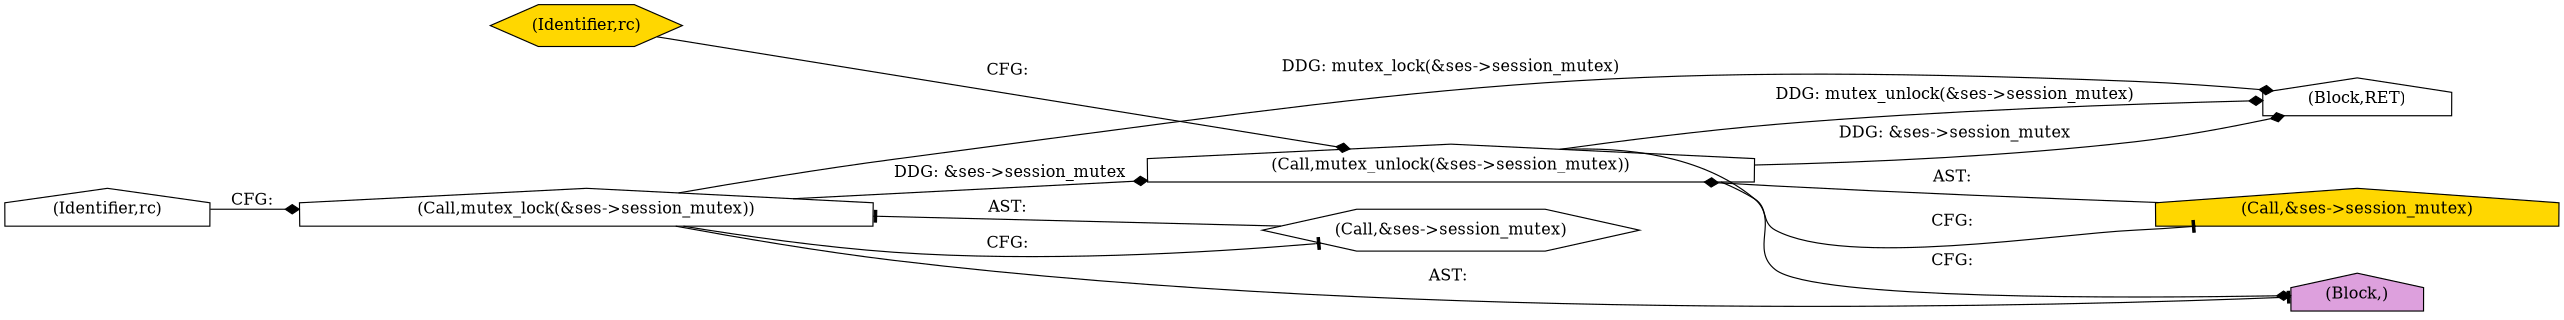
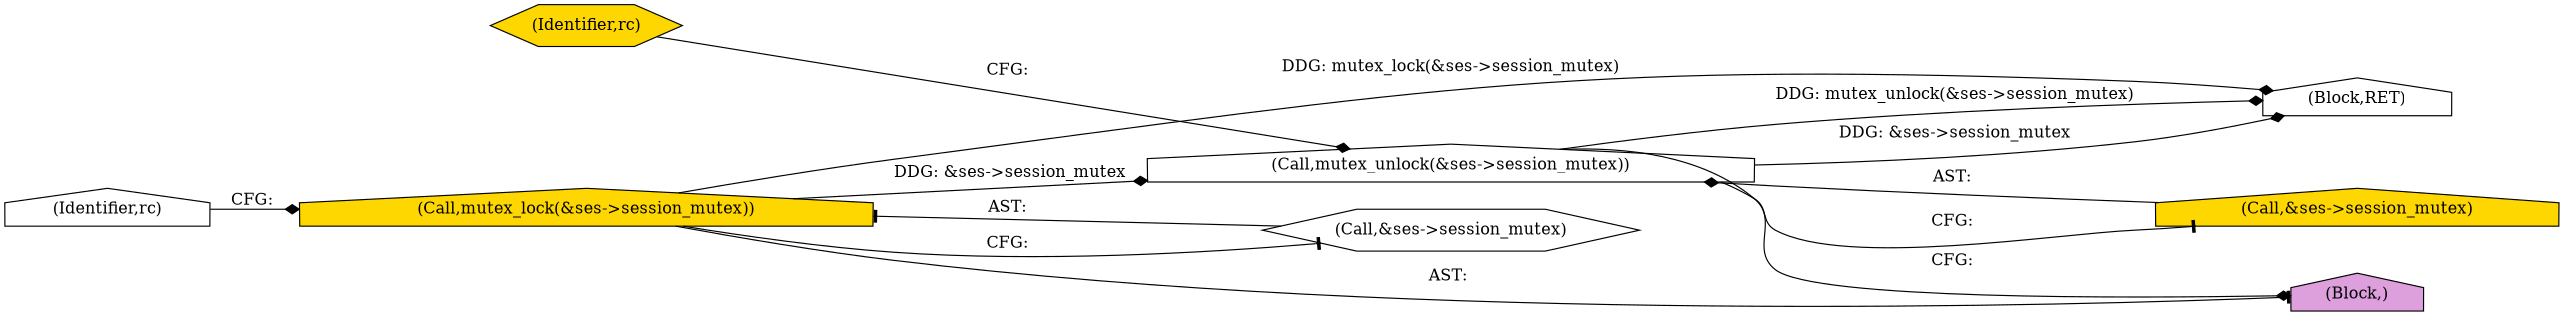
node "(Call,mutex_lock(&ses->session_mutex))": fillcolor white -> gold
